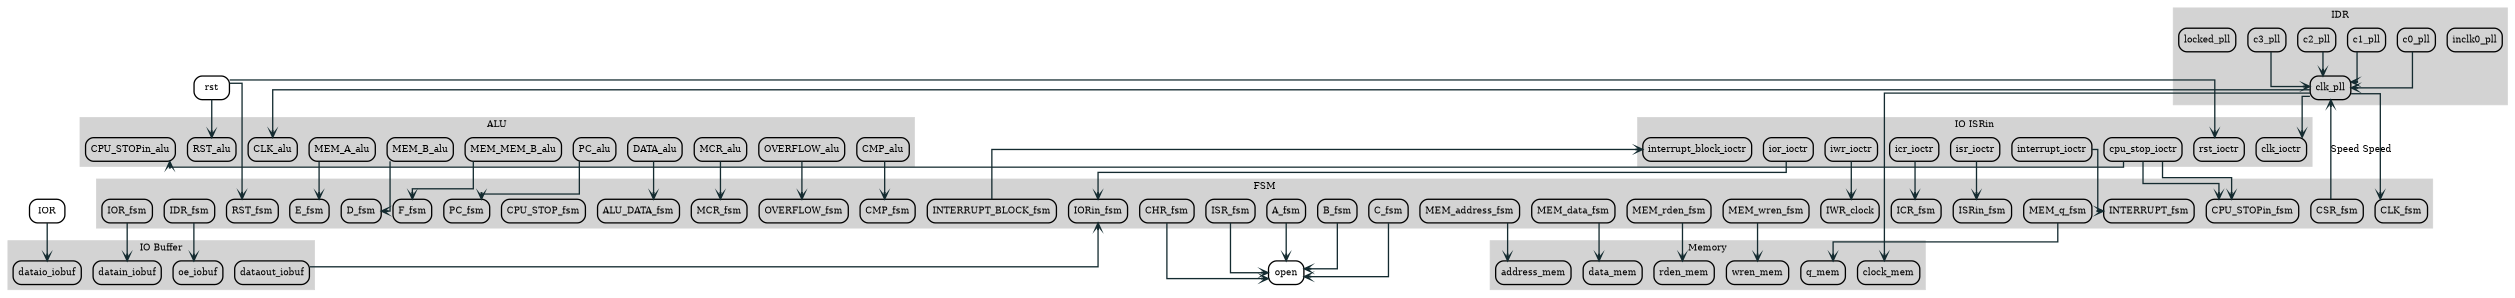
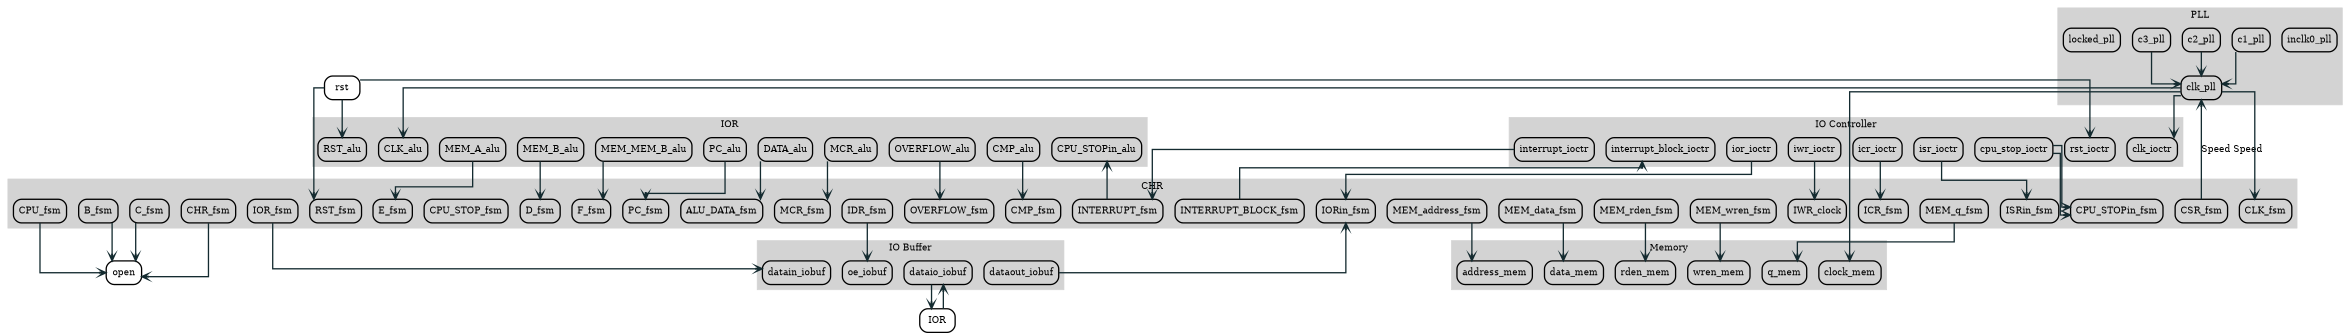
cluster "IDR": label "IDR" -> "PLL"
node "c0_pll": removed
cluster "ALU": label "ALU" -> "IOR"
cluster "IO ISRin": label "IO ISRin" -> "IO Controller"
edge "cpu_stop_ioctr" -> "CPU_STOPin_alu": now "INTERRUPT_fsm" -> "CPU_STOPin_alu"
cluster "FSM": label "FSM" -> "CHR"
node "ISR_fsm": label "ISR_fsm" -> "CPU_fsm"
node "A_fsm": removed
edge "dataio_iobuf" -> "IOR": added
